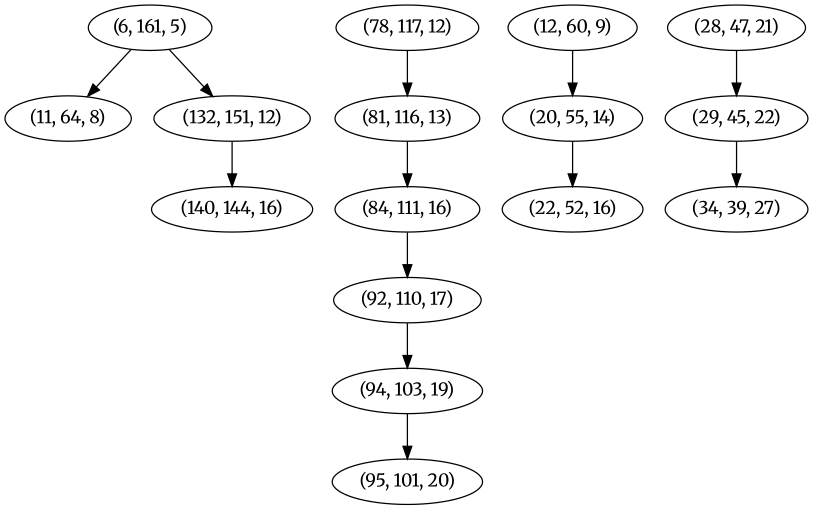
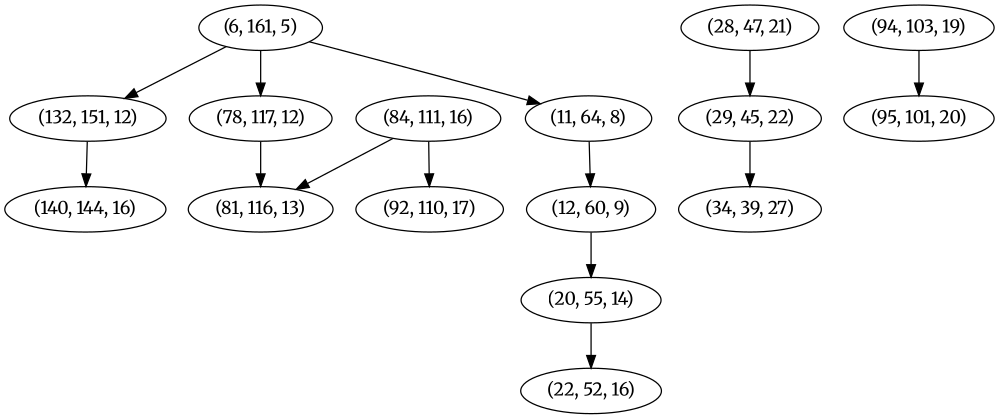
edge "(6, 161, 5)" -> "(78, 117, 12)": added
edge "(81, 116, 13)" -> "(84, 111, 16)": reversed
edge "(11, 64, 8)" -> "(12, 60, 9)": added
edge "(92, 110, 17)" -> "(94, 103, 19)": removed
